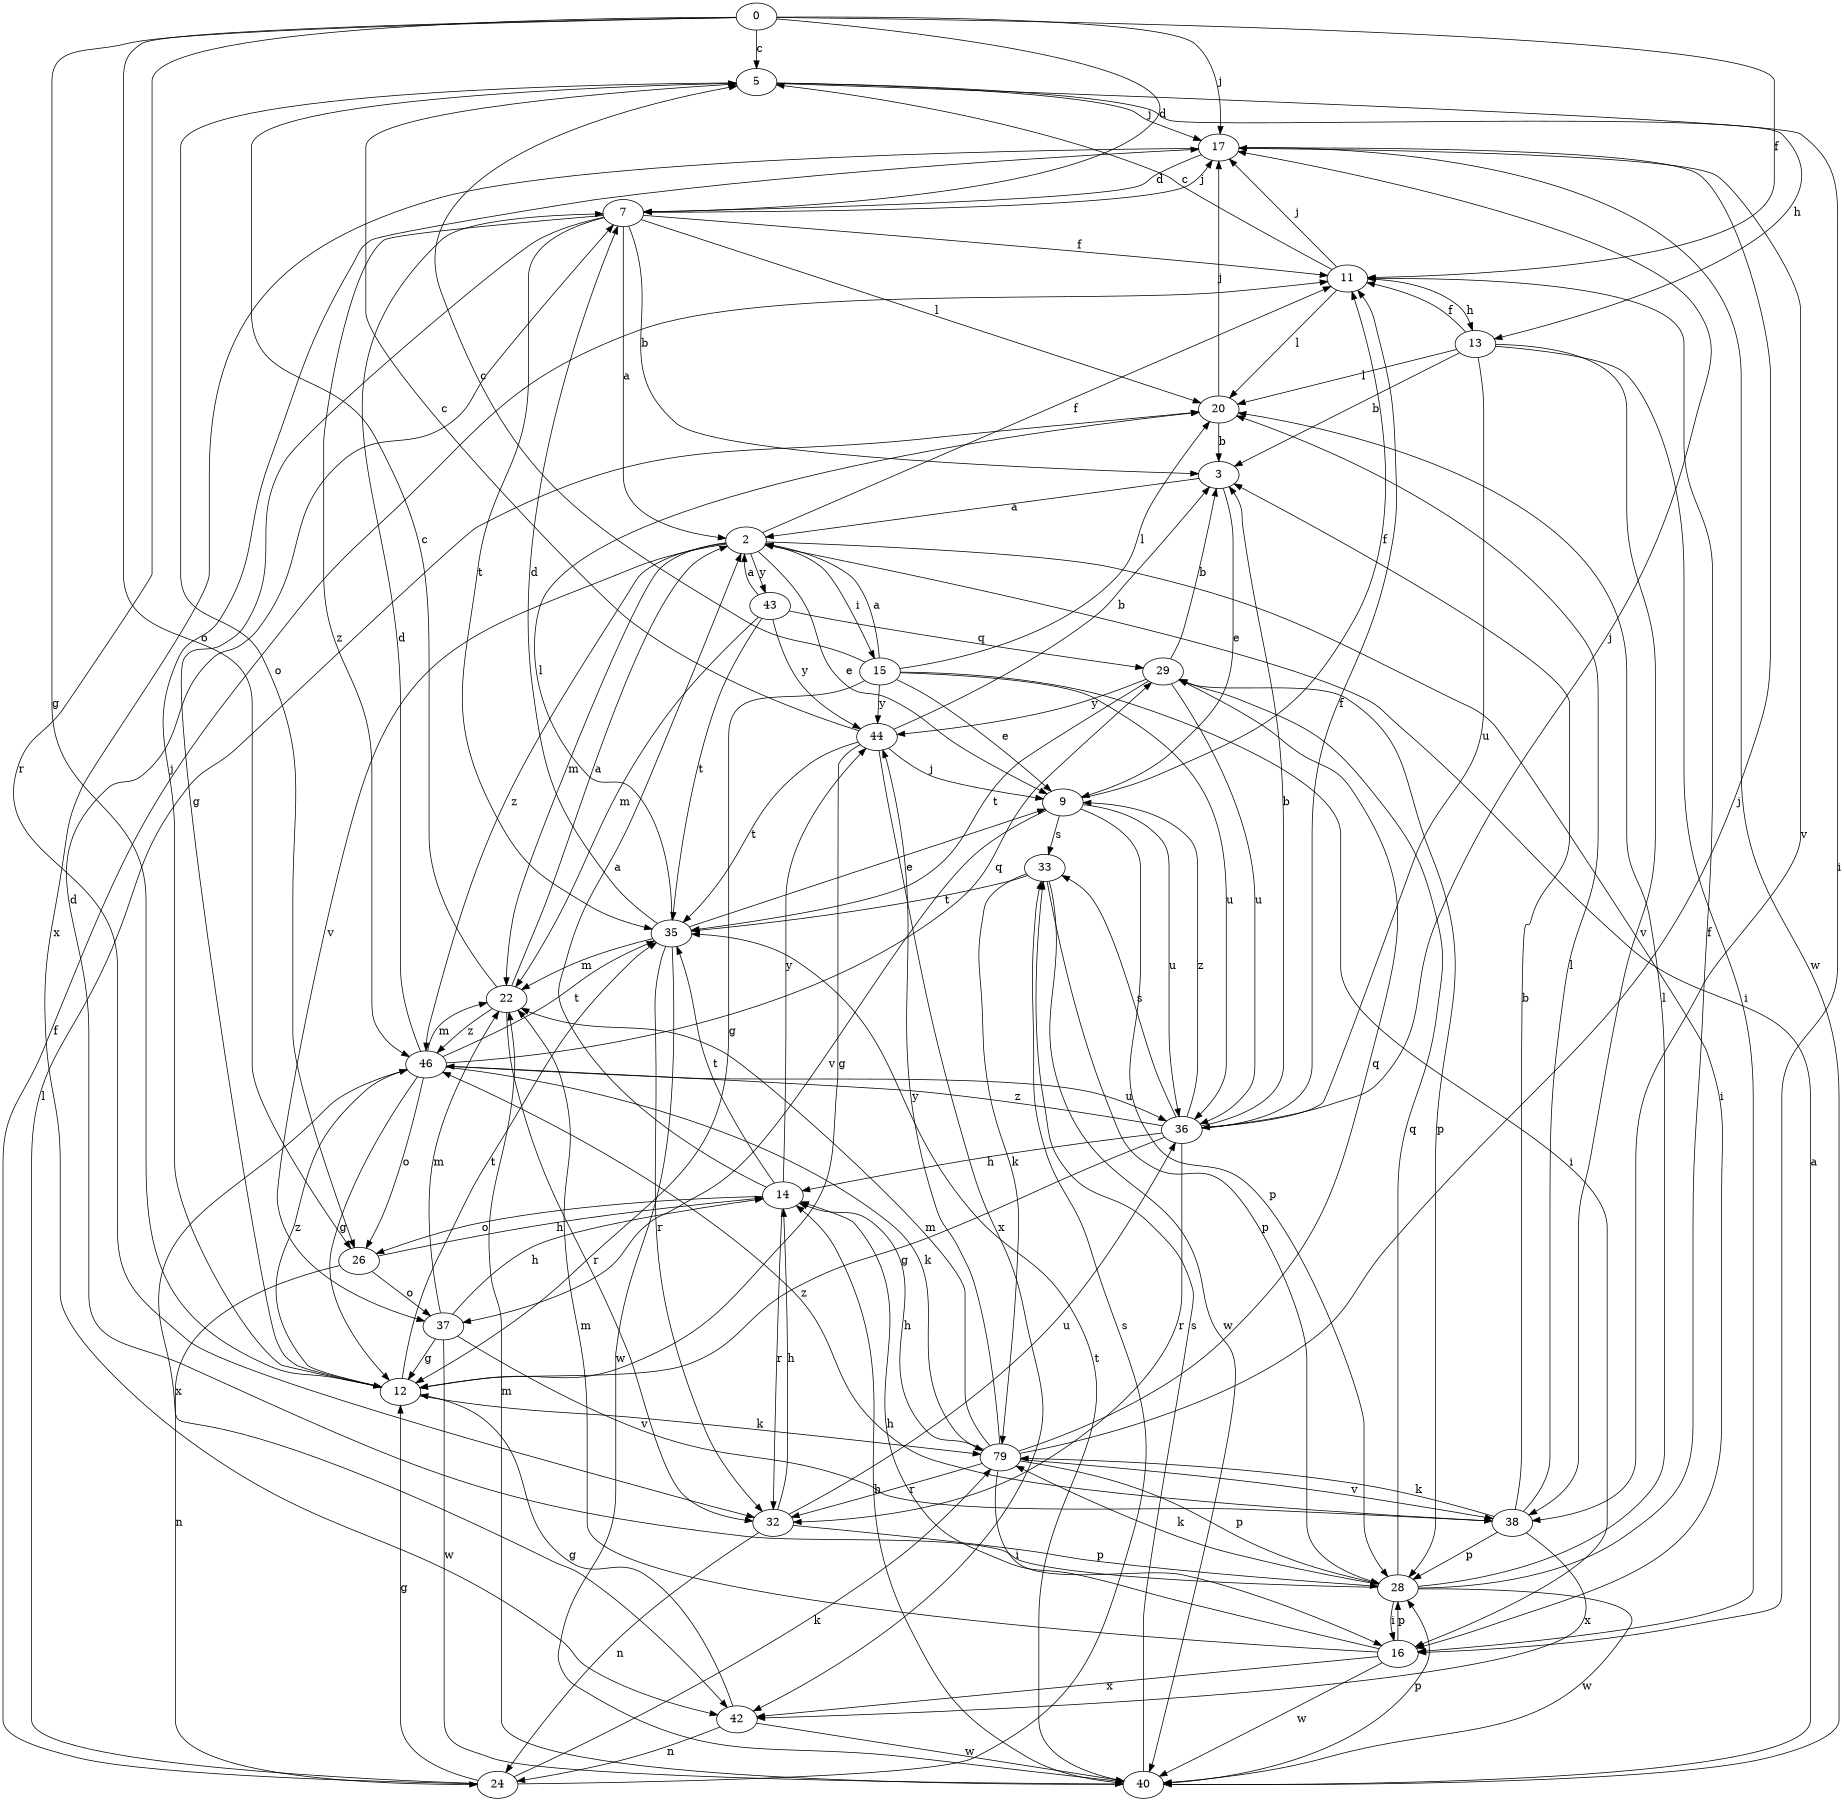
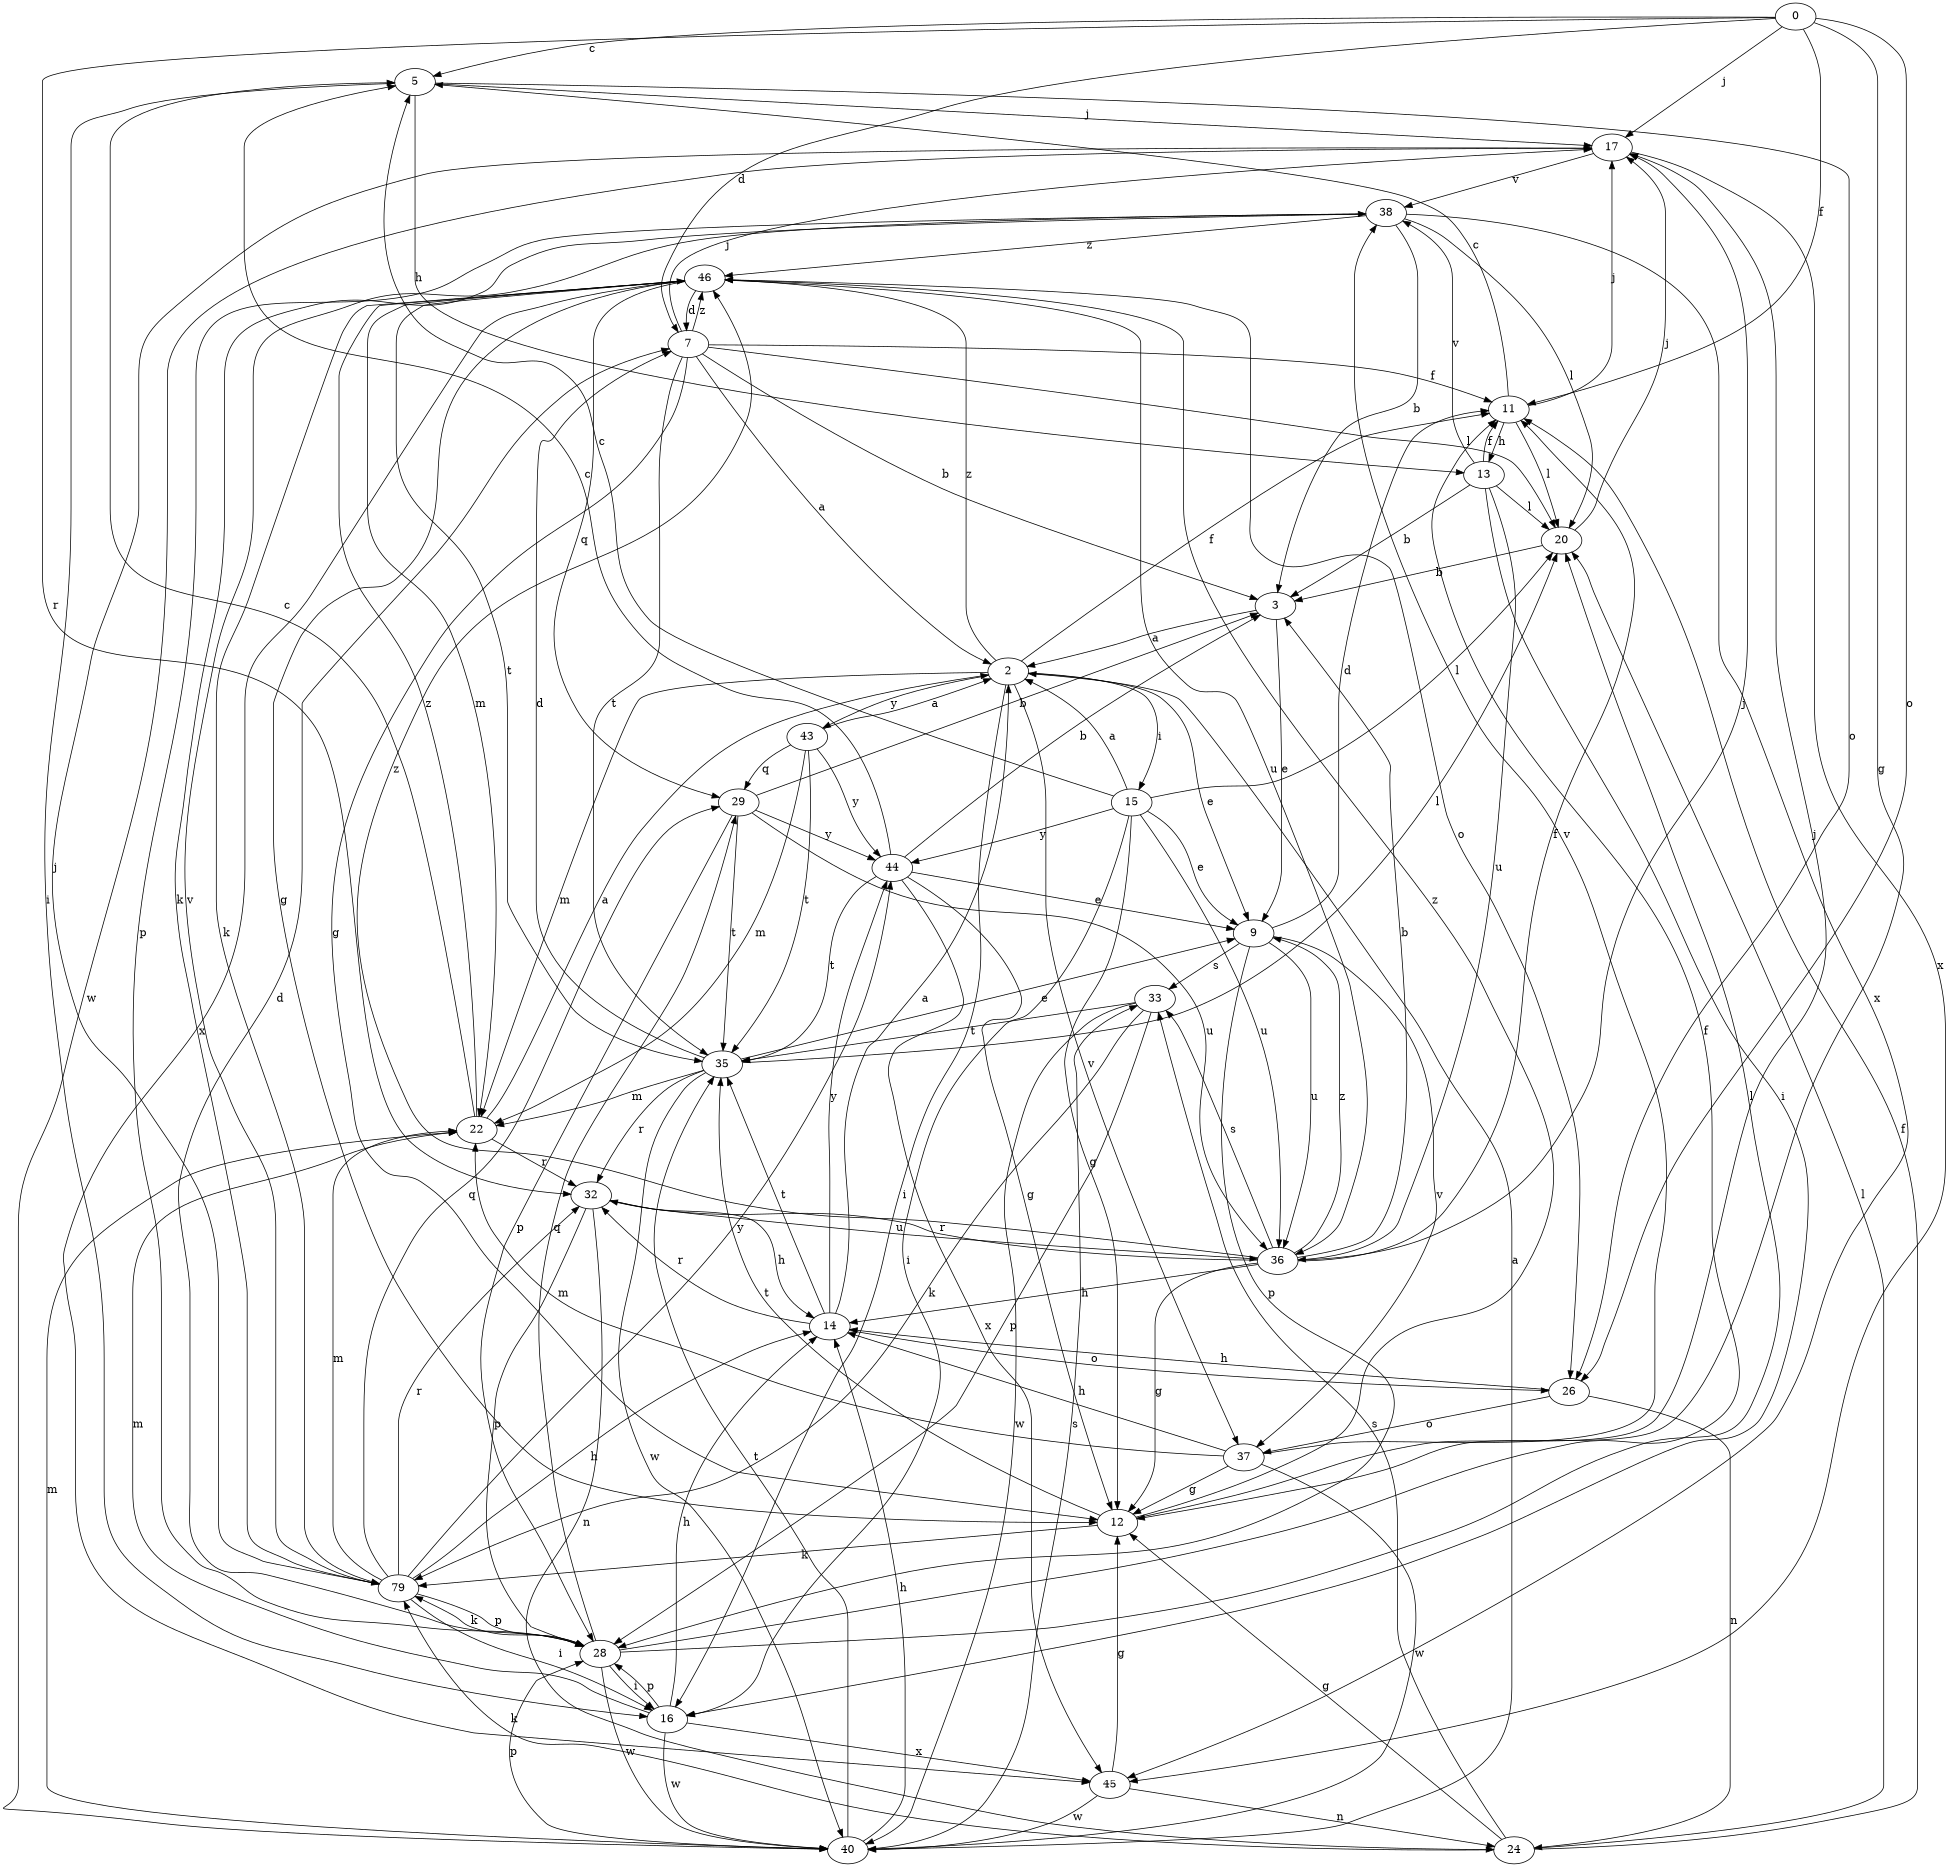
edge "17" -> "7": removed, label "d"
edge "9" -> "11": label "f" -> "d"
edge "44" -> "9": label "j" -> "e"
node "42": label "42" -> "45"
